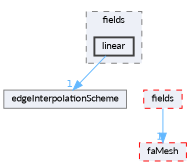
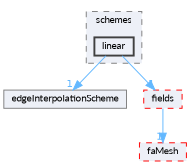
cluster "fields": label "fields" -> "schemes"
edge "linear" -> "fields": added
